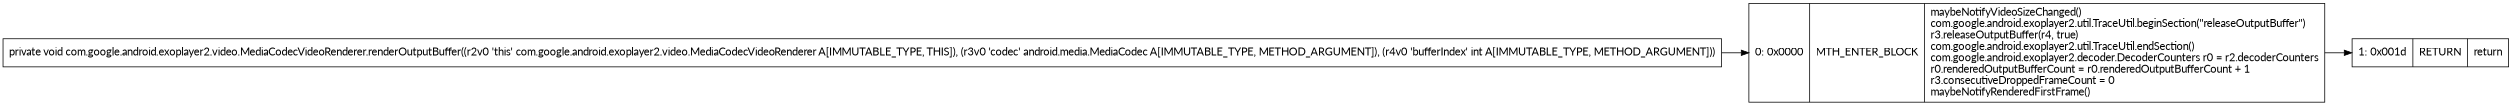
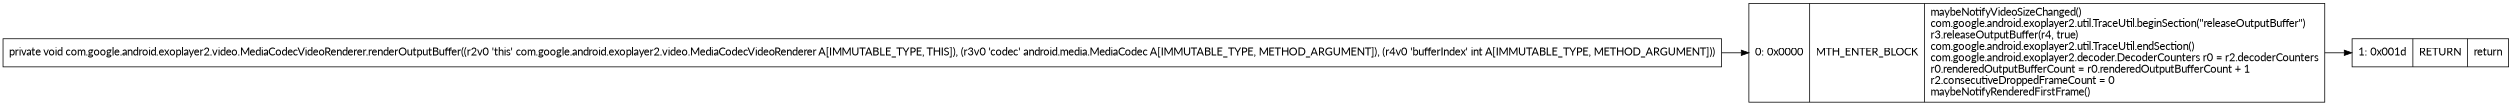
node "0: 0x0000": text "r3.consecutiveDroppedFrameCount = 0" -> "r2.consecutiveDroppedFrameCount = 0"
